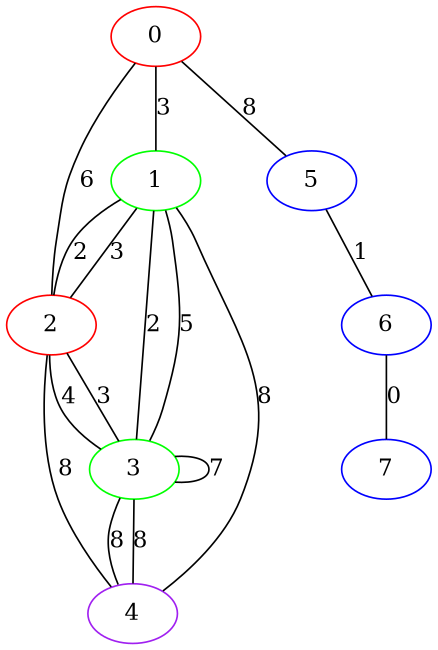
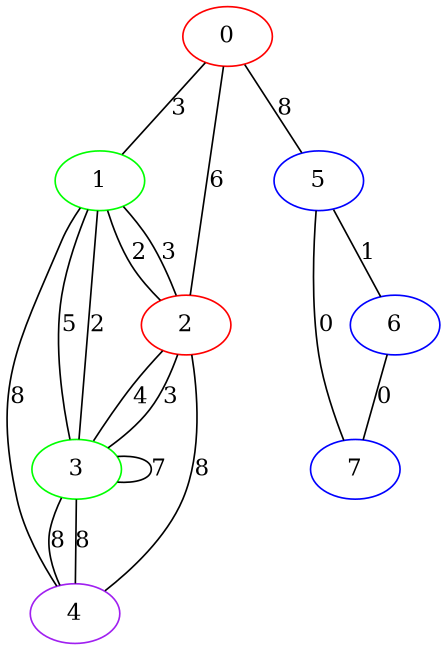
edge "5" -- "7": added, label "0"
